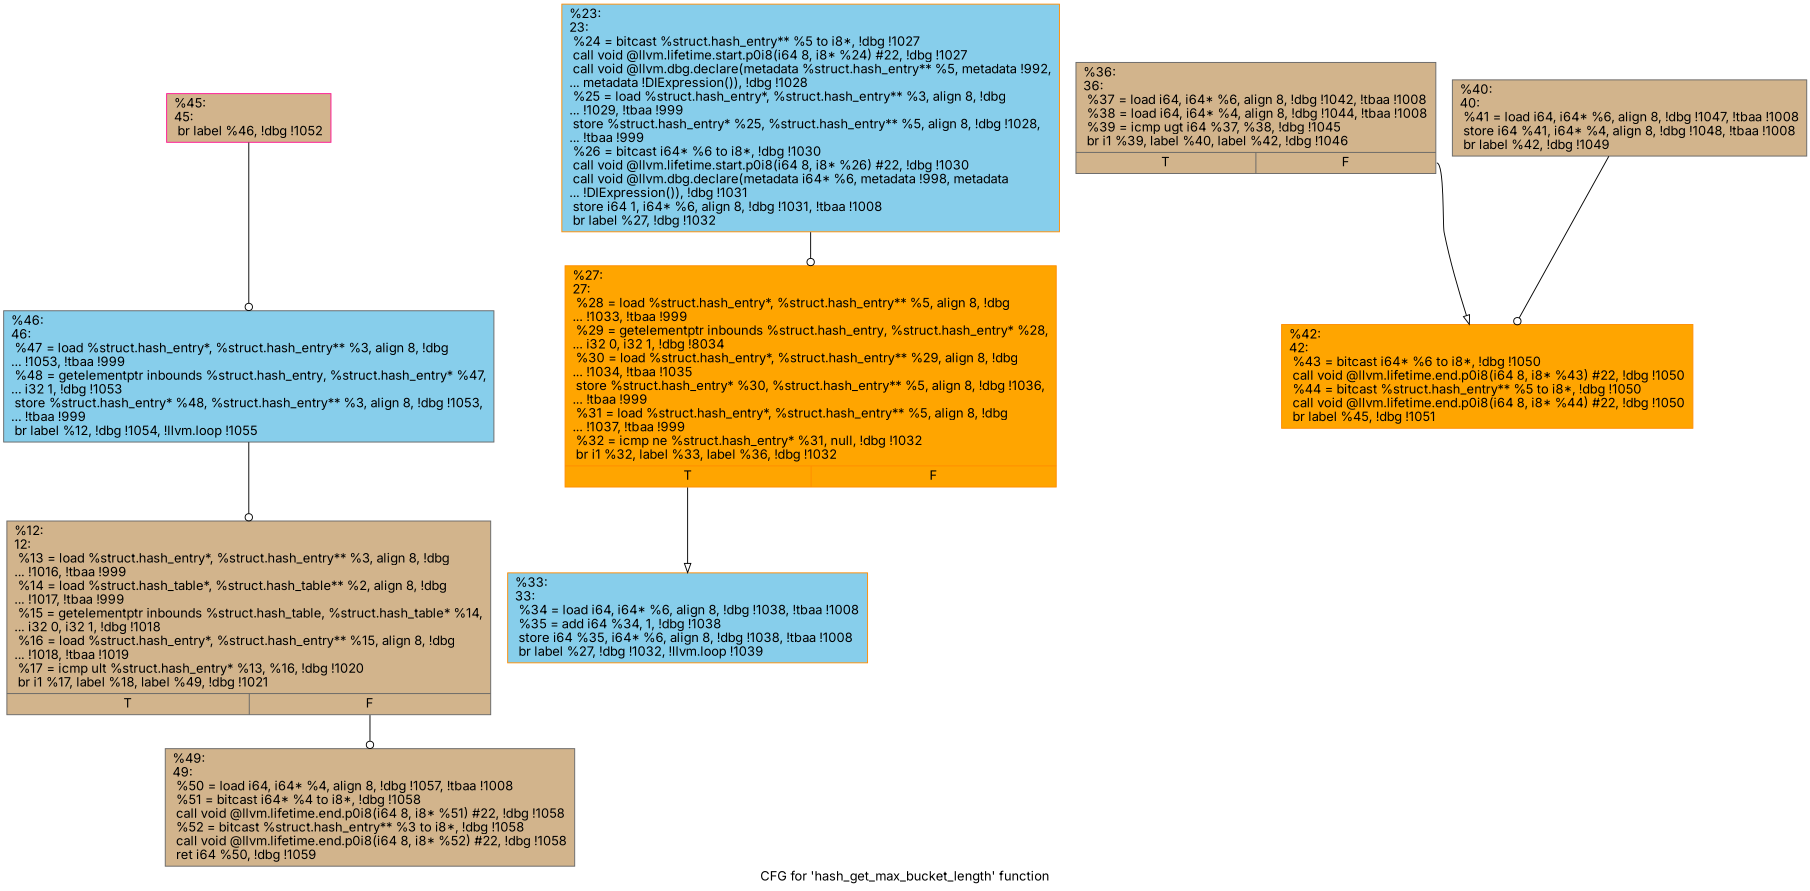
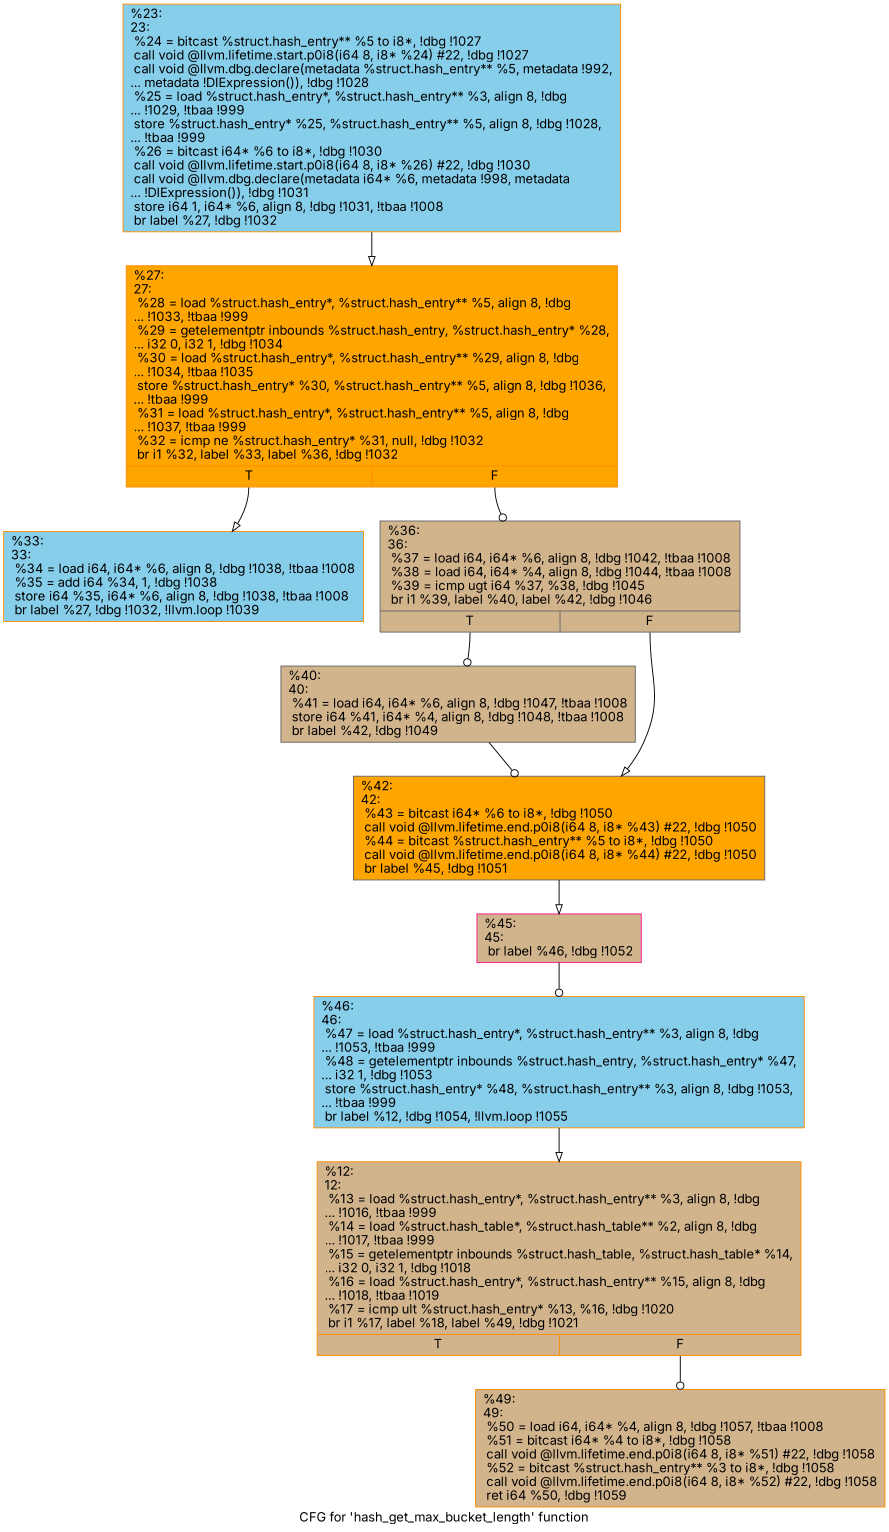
edge "%23:" -> "%27:": arrowhead odot -> onormal
node "%27:": text "... i32 0, i32 1, !dbg !8034" -> "... i32 0, i32 1, !dbg !1034"
node "%46:": color gray40 -> darkorange
node "%42:": color darkorange -> gray40
edge "%46:" -> "%12:": arrowhead odot -> onormal
edge "%27:" -> "%36:": added
node "%12:": color gray40 -> darkorange
edge "%36:" -> "%40:": added
node "%49:": color gray40 -> darkorange
edge "%42:" -> "%45:": added
